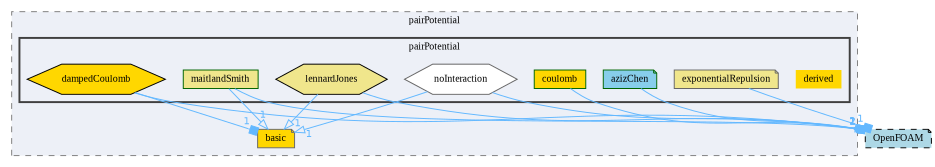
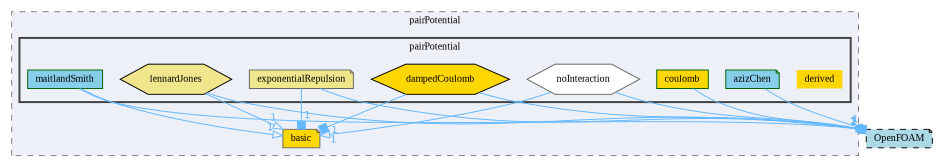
node "maitlandSmith": fillcolor khaki -> skyblue
edge "exponentialRepulsion" -> "basic": added
